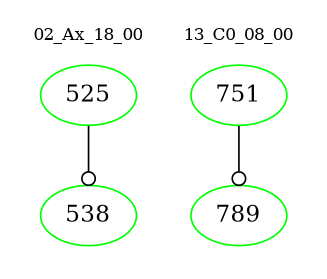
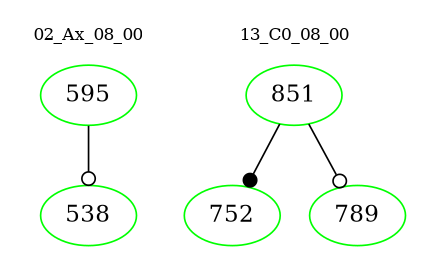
cluster "02_Ax_18_00": label "02_Ax_18_00" -> "02_Ax_08_00"
node "525": label "525" -> "595"
node "751": label "751" -> "851"
node "752": added
